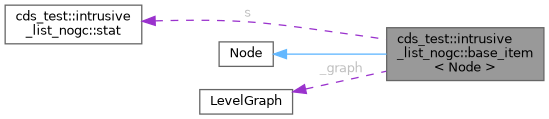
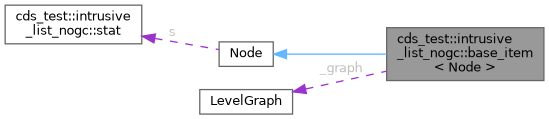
edge "cds_test::intrusive _list_nogc::base_item < Node >" -> "cds_test::intrusive _list_nogc::stat": now "Node" -> "cds_test::intrusive _list_nogc::stat"
